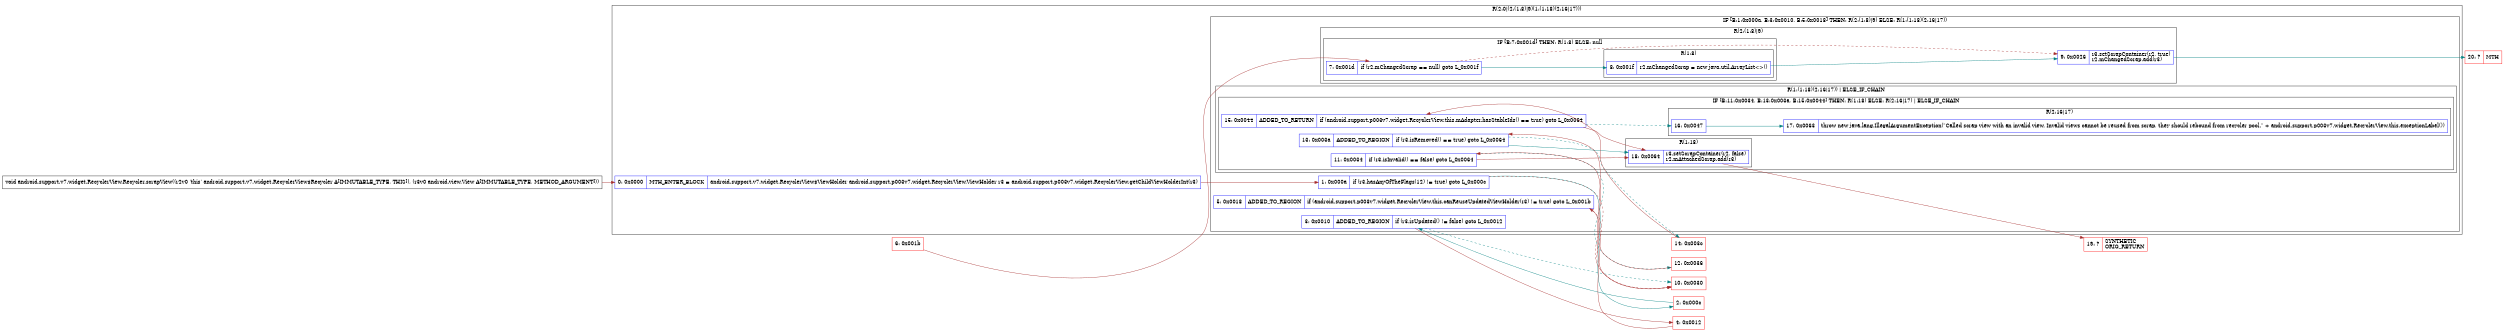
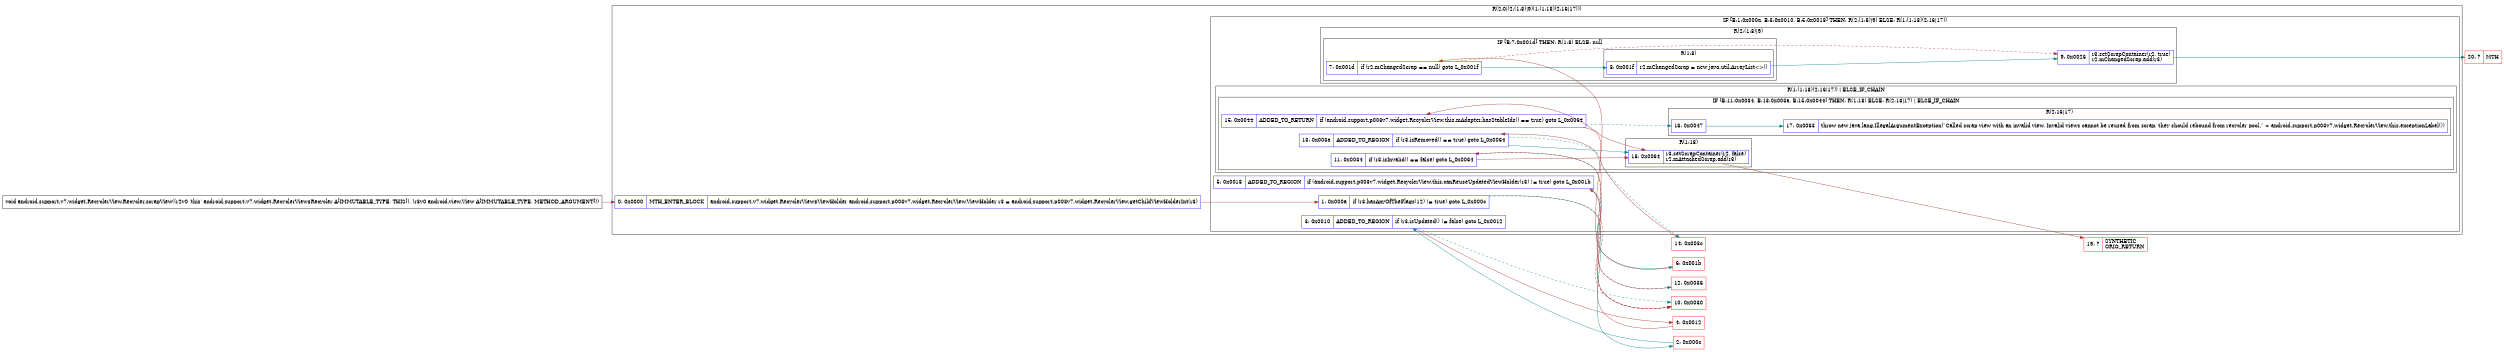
edge "5: 0x0018" -> "6: 0x001b": added
